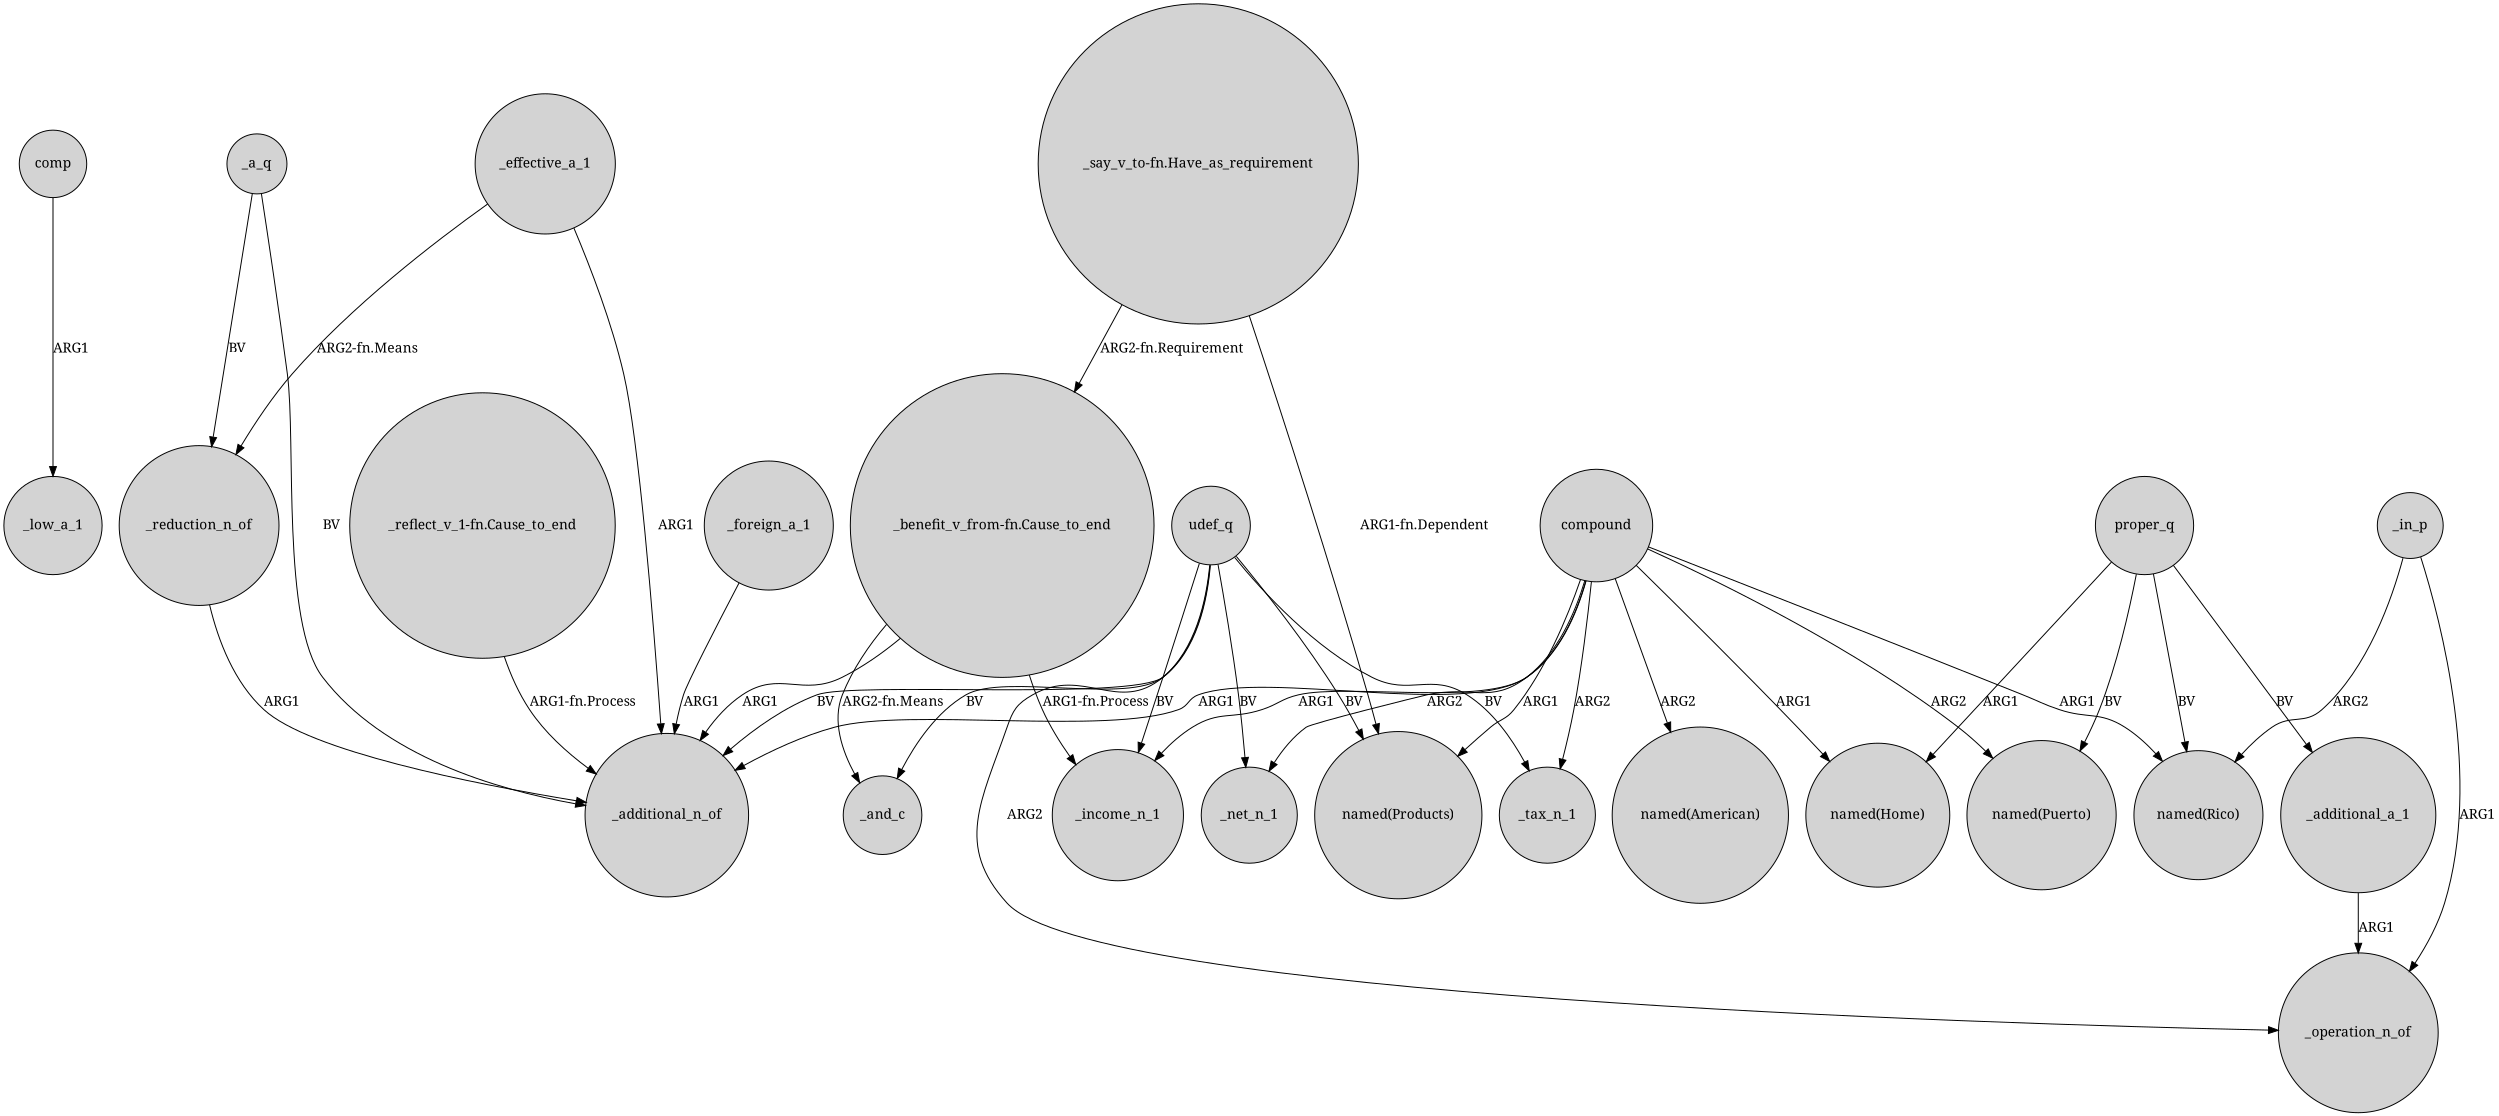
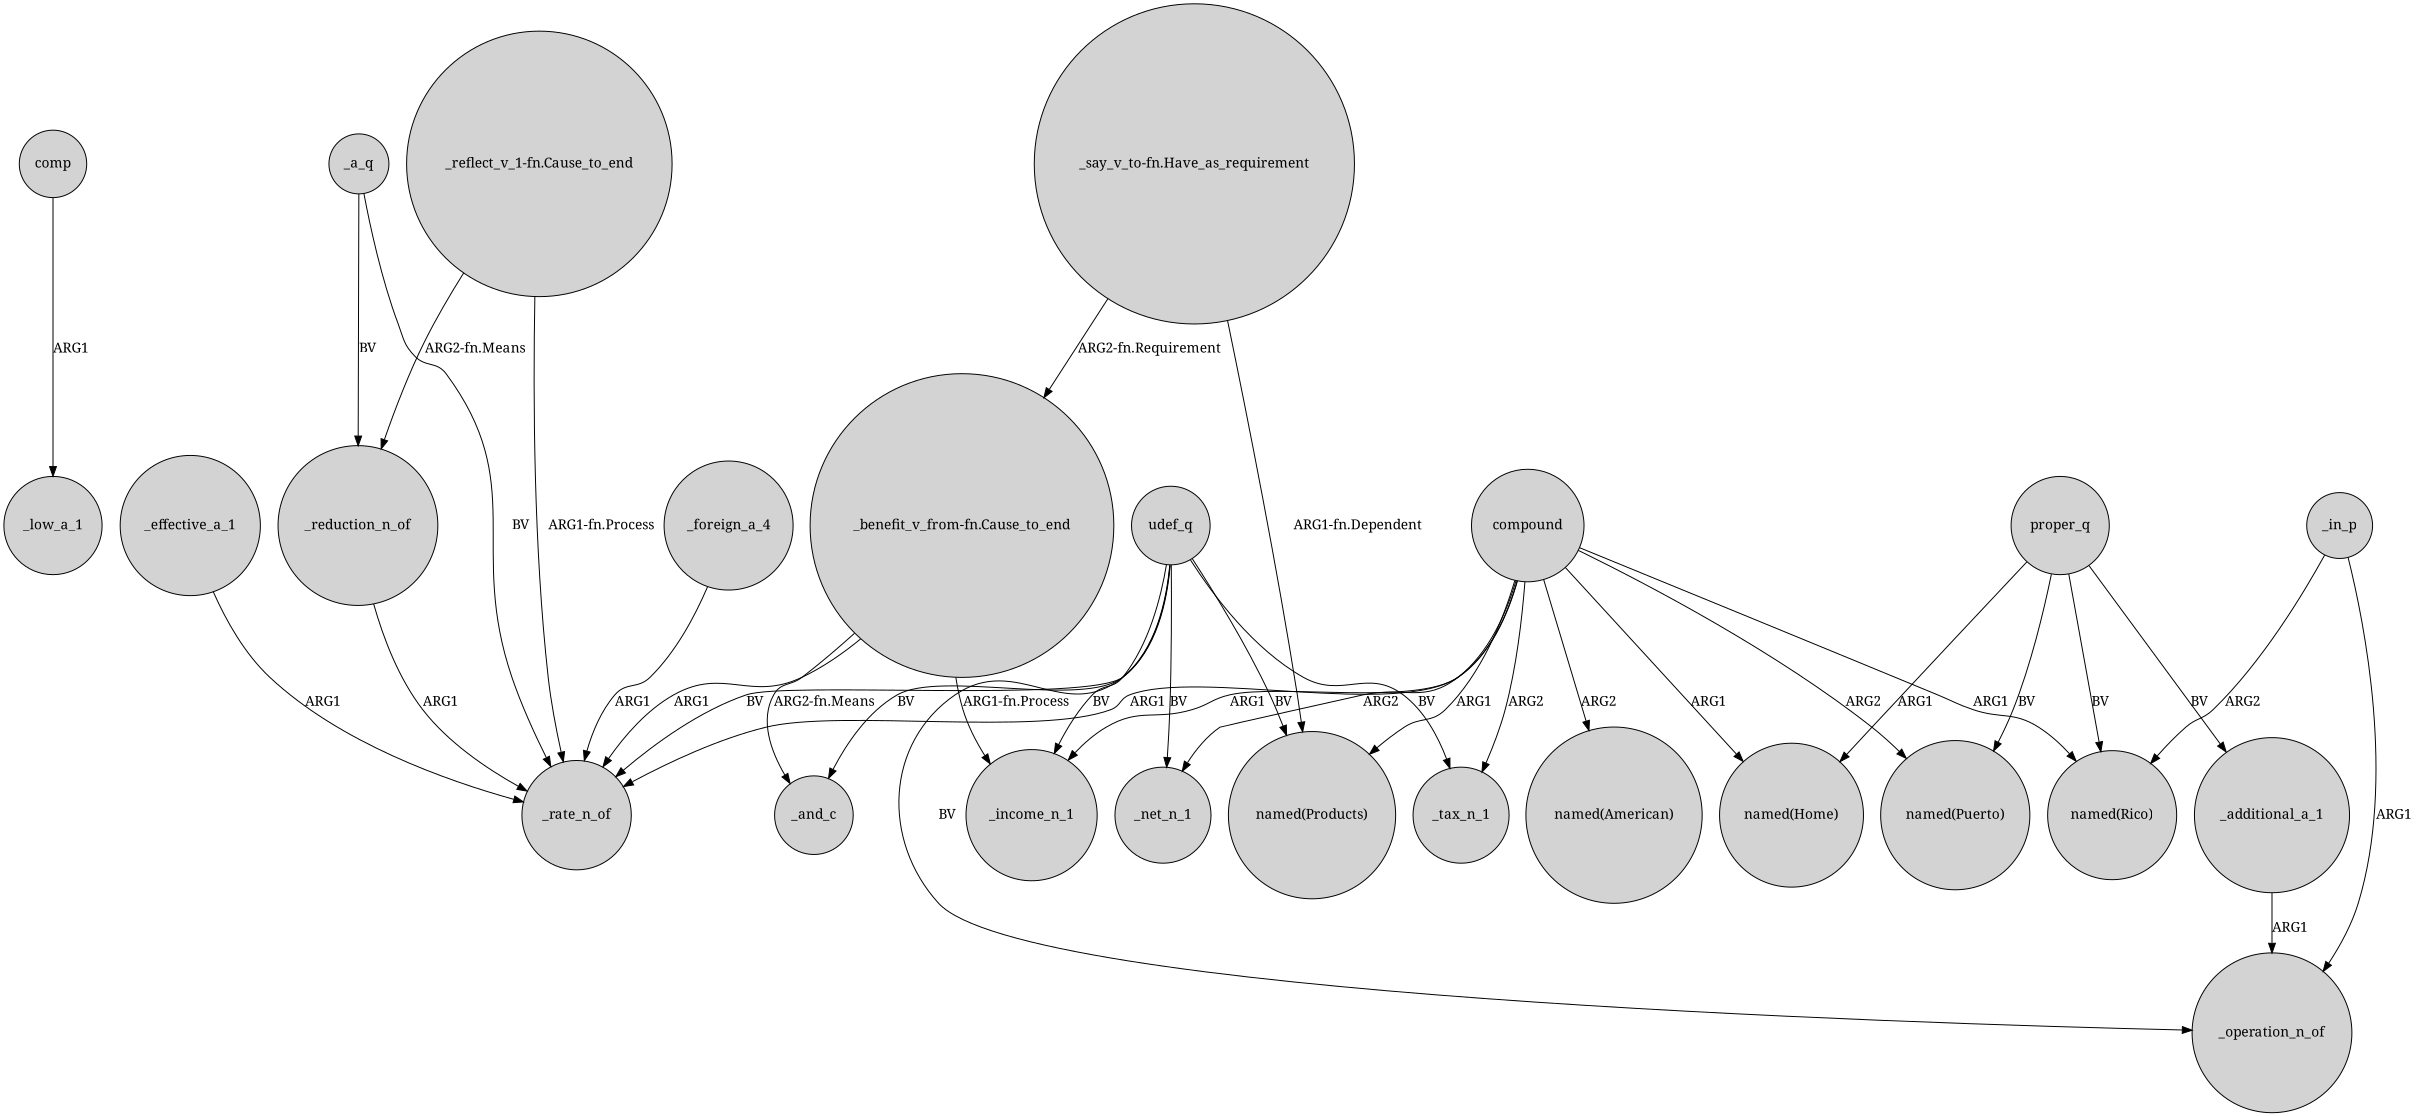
edge "_effective_a_1" -> "_reduction_n_of": now "_reflect_v_1-fn.Cause_to_end" -> "_reduction_n_of"
node "_foreign_a_1": label "_foreign_a_1" -> "_foreign_a_4"
node "_additional_n_of": label "_additional_n_of" -> "_rate_n_of"
edge "udef_q" -> "_operation_n_of": label "ARG2" -> "BV"
